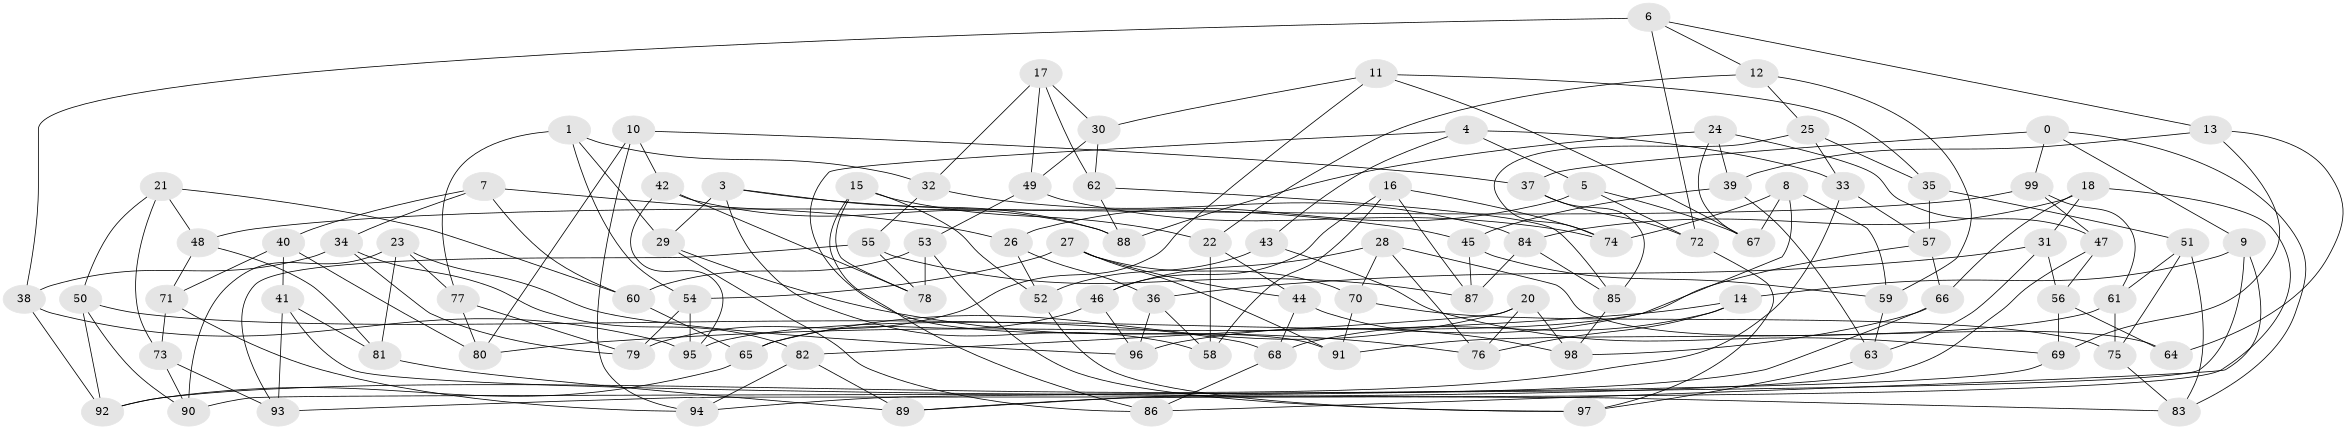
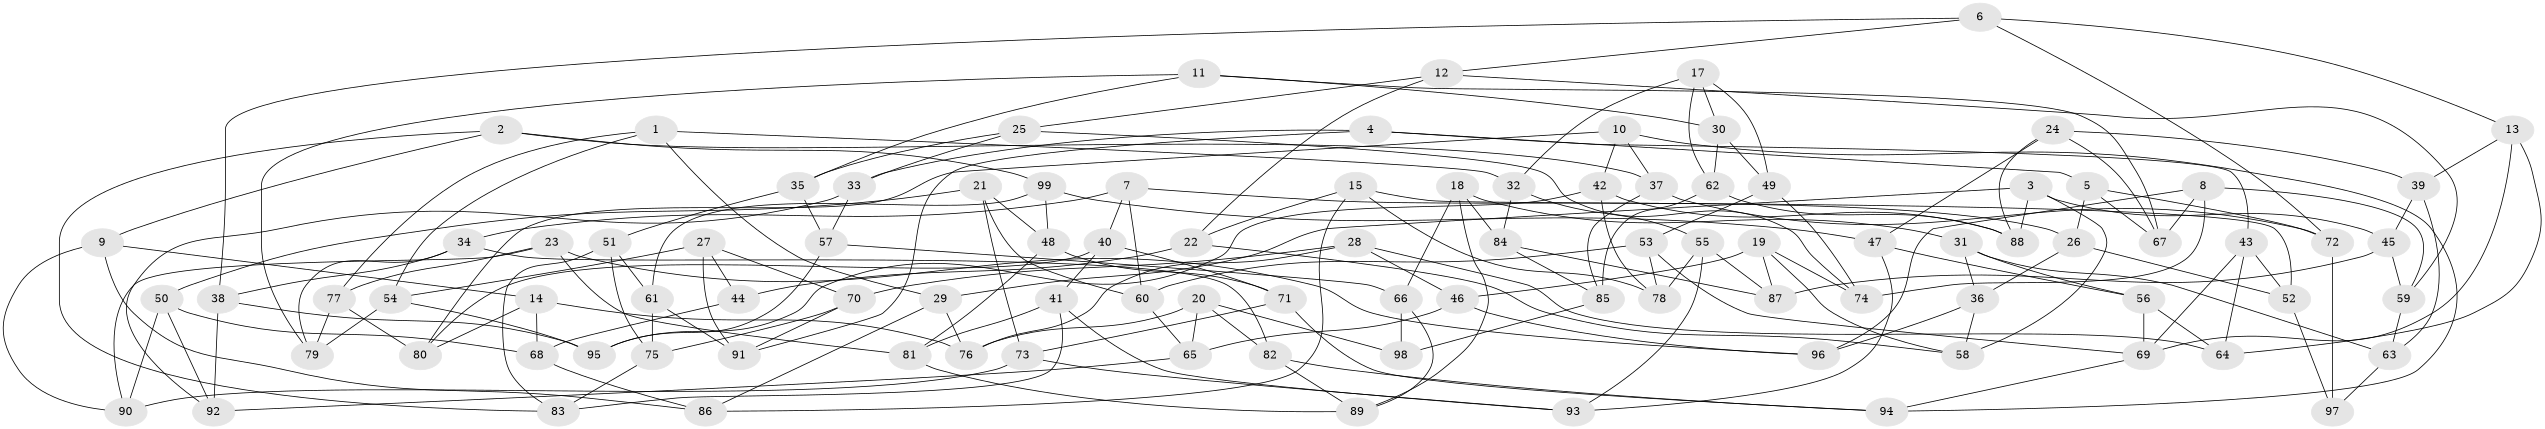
node "0": label "0" -> "2"
node "16": label "16" -> "19"
edge "43" -- "64": added
edge "44" -- "98": removed
edge "53" -- "97": now "53" -- "69"
